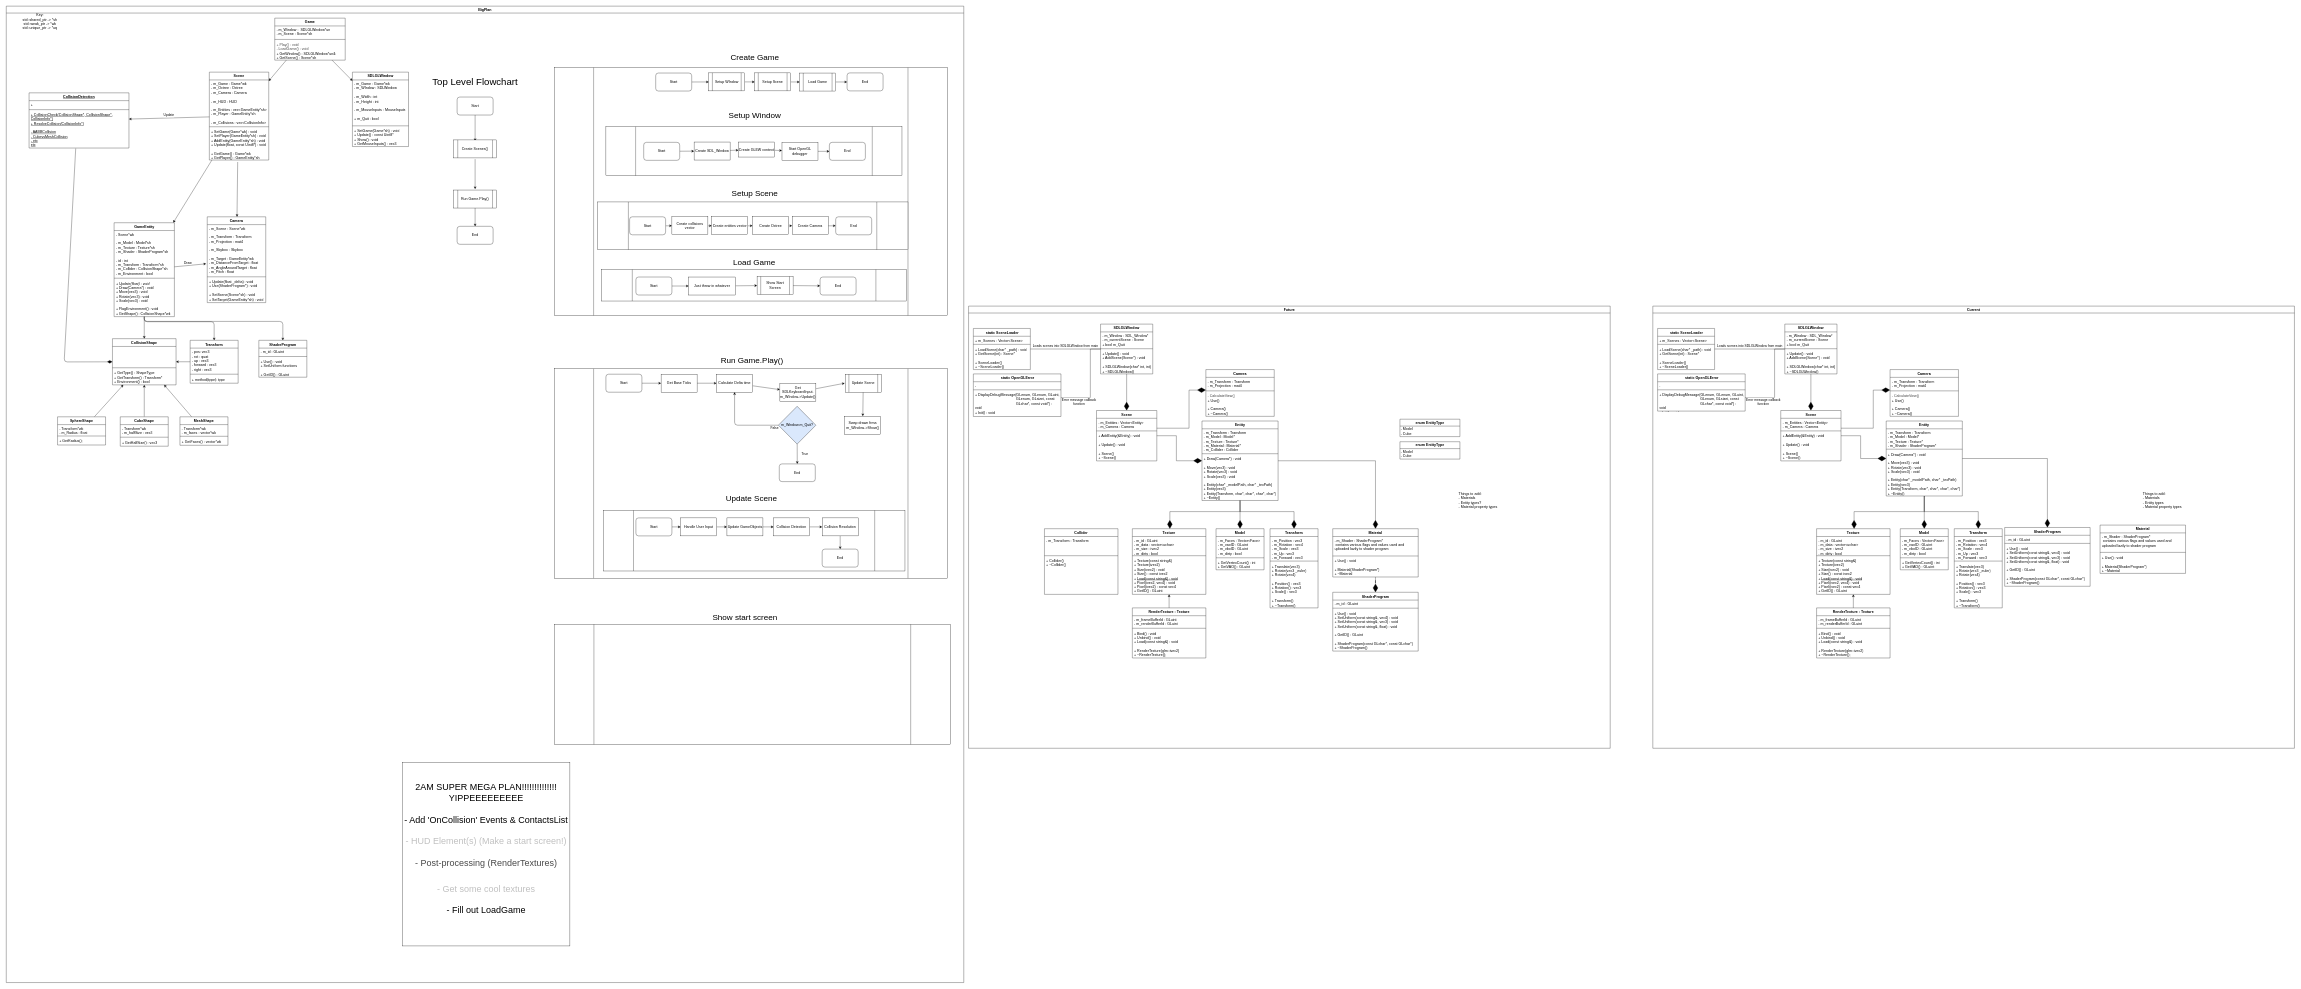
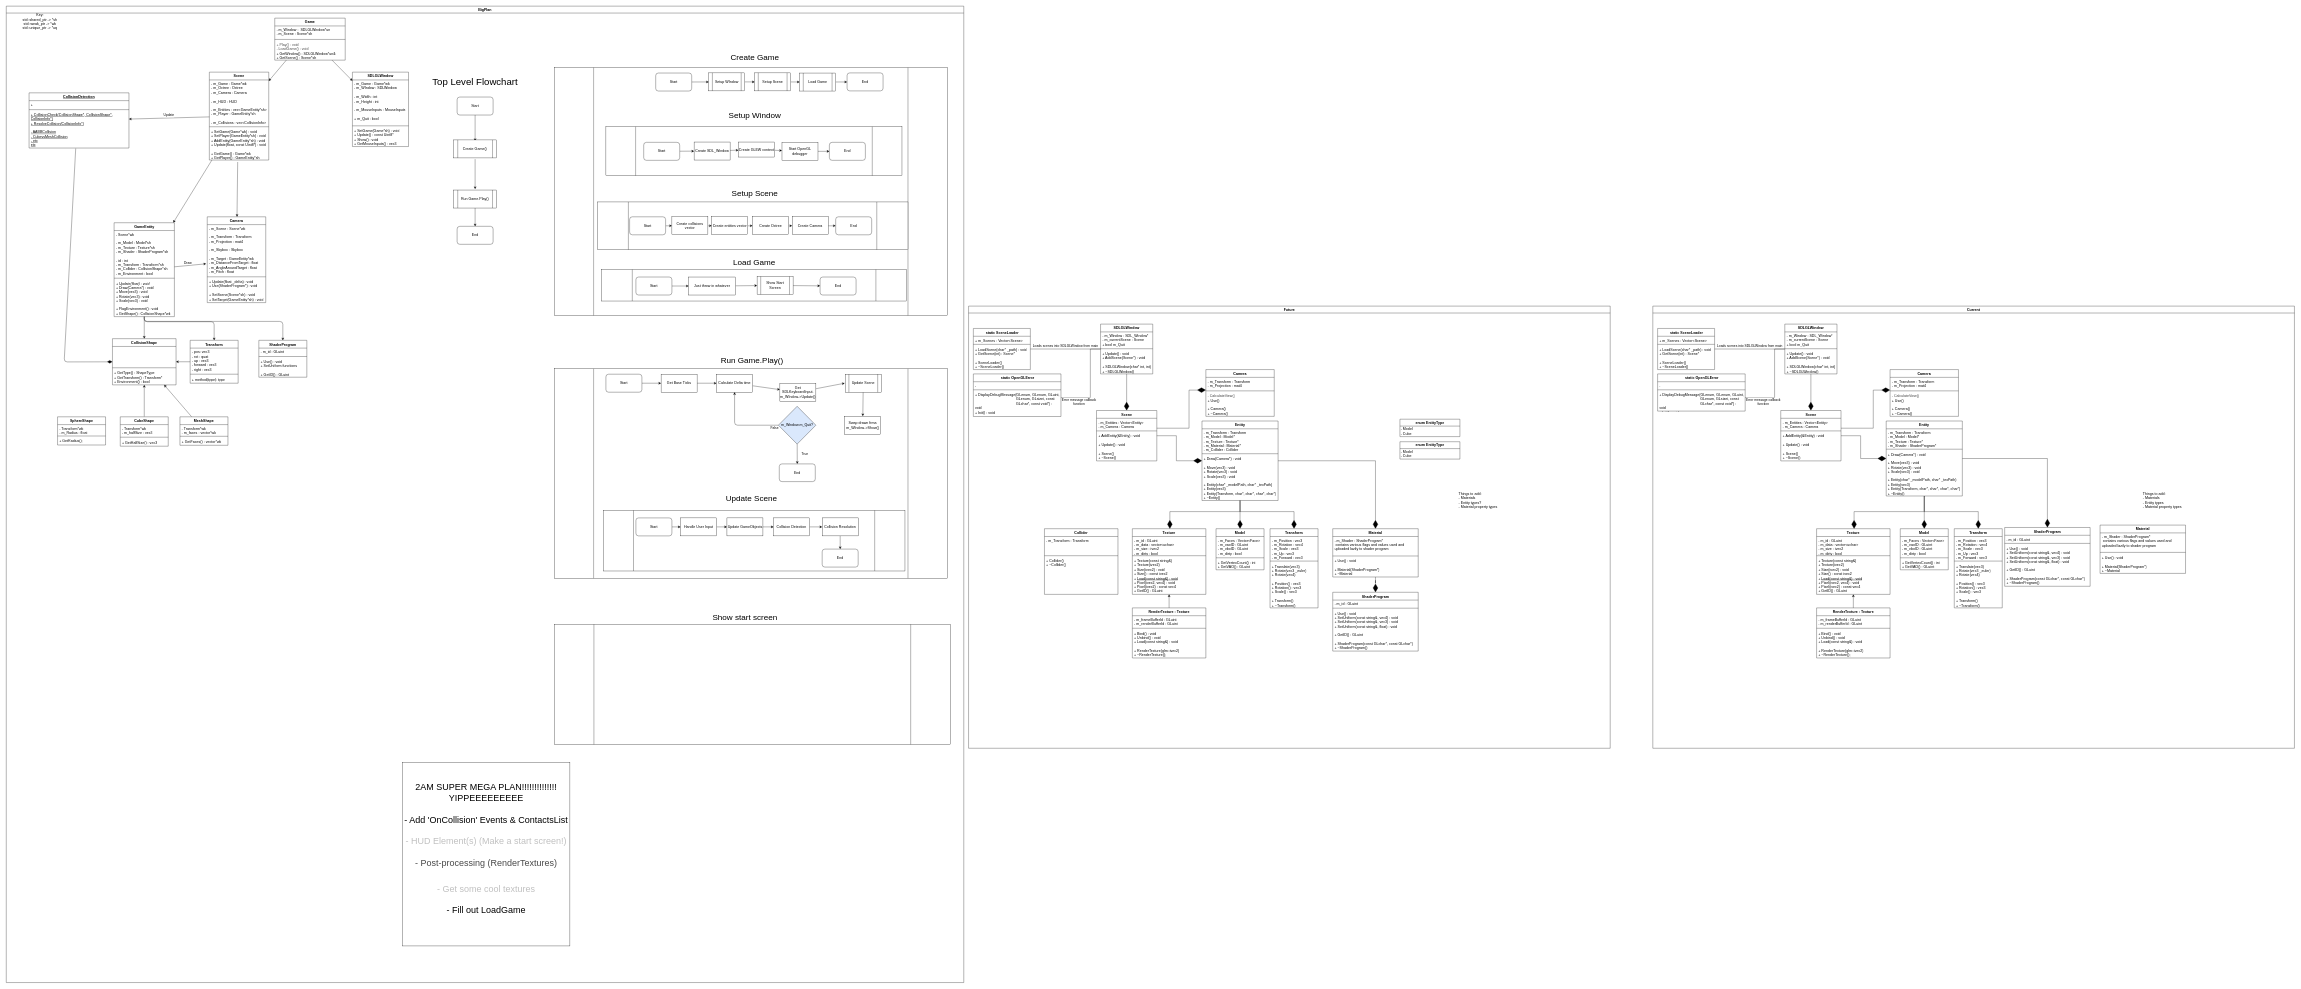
node "Create Scenes()": label "Create Scenes()" -> "Create Game()"
edge "SphereShape" -> "CollisionShape": removed
